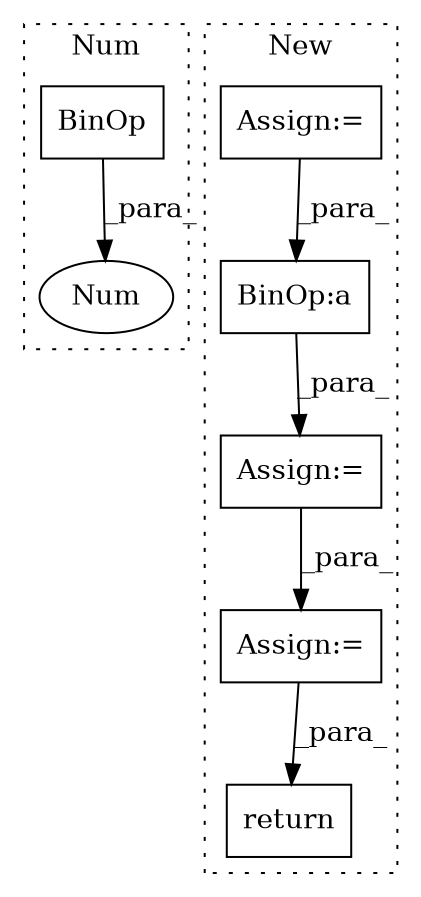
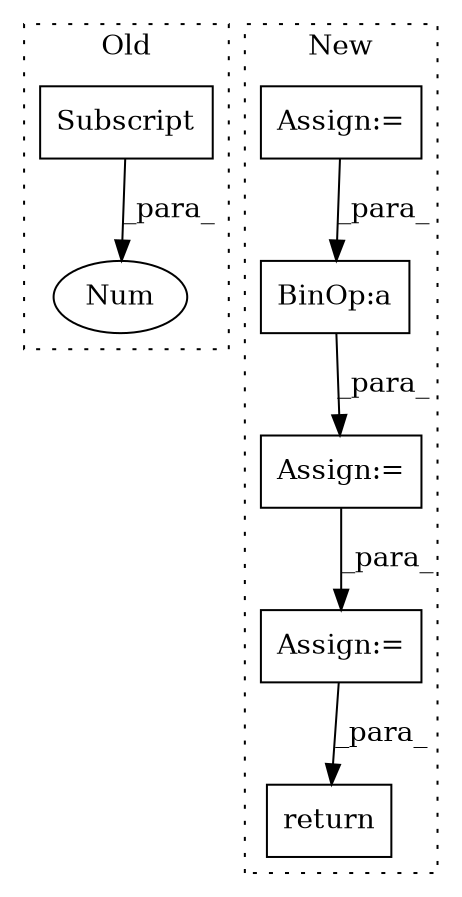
cluster "Num": label "Num" -> "Old"
node "BinOp": label "BinOp" -> "Subscript"
